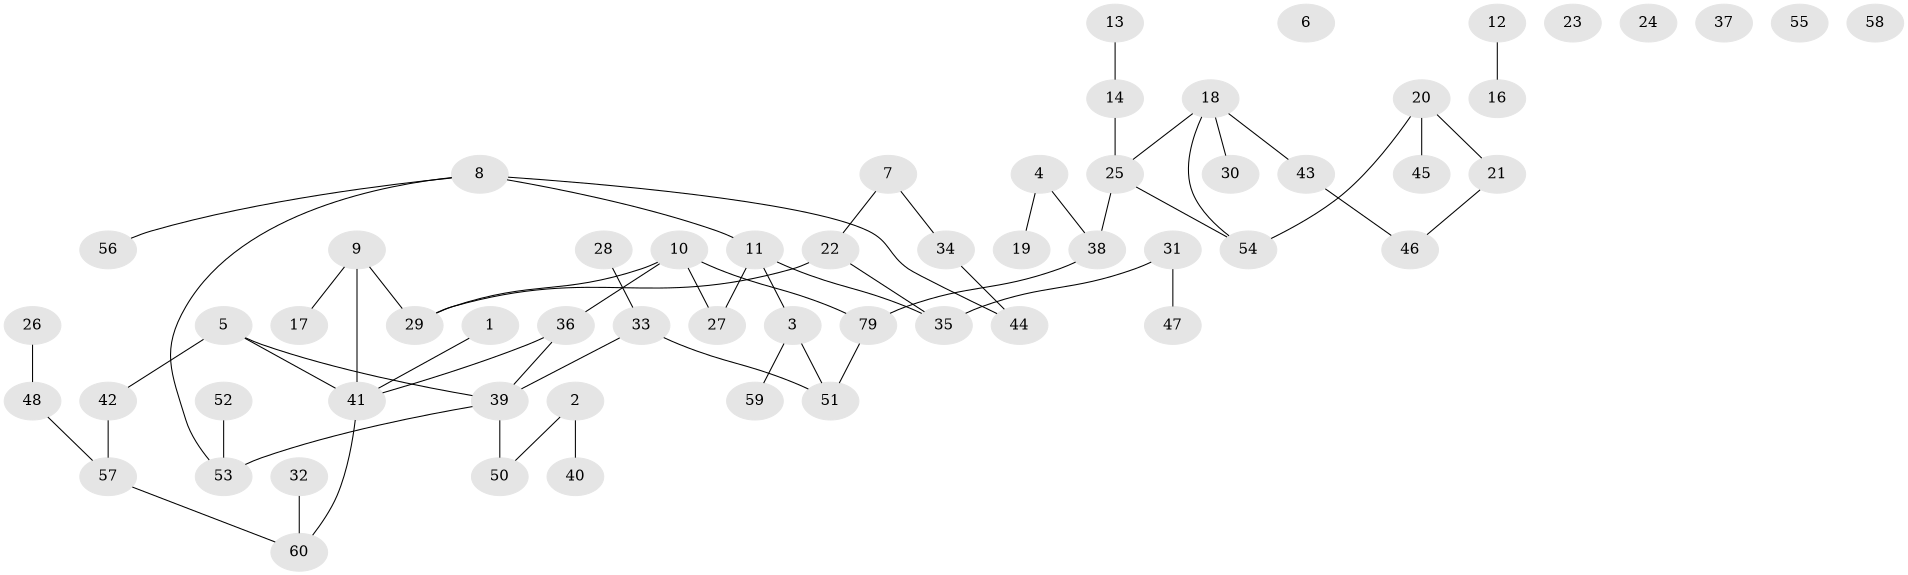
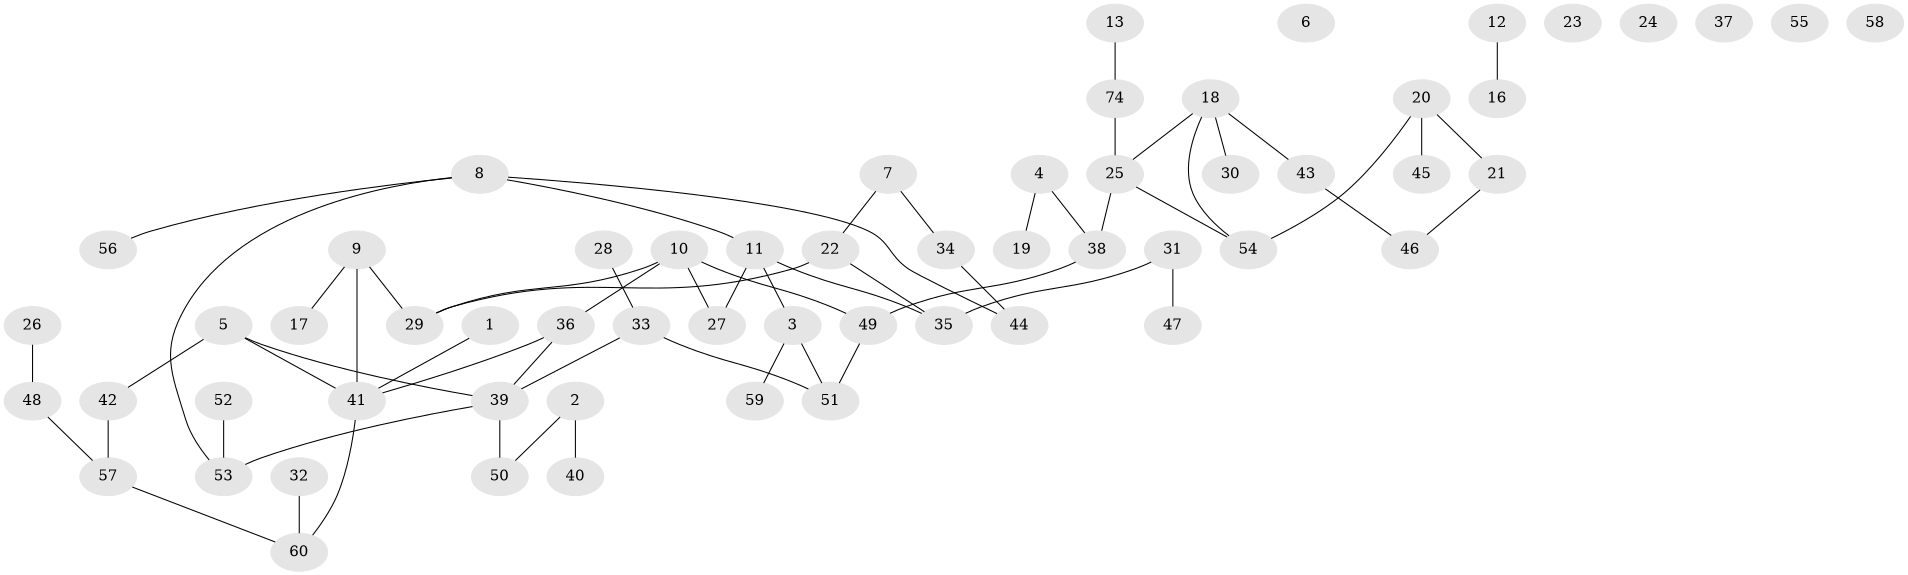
node "14": label "14" -> "74"
node "79": label "79" -> "49"
